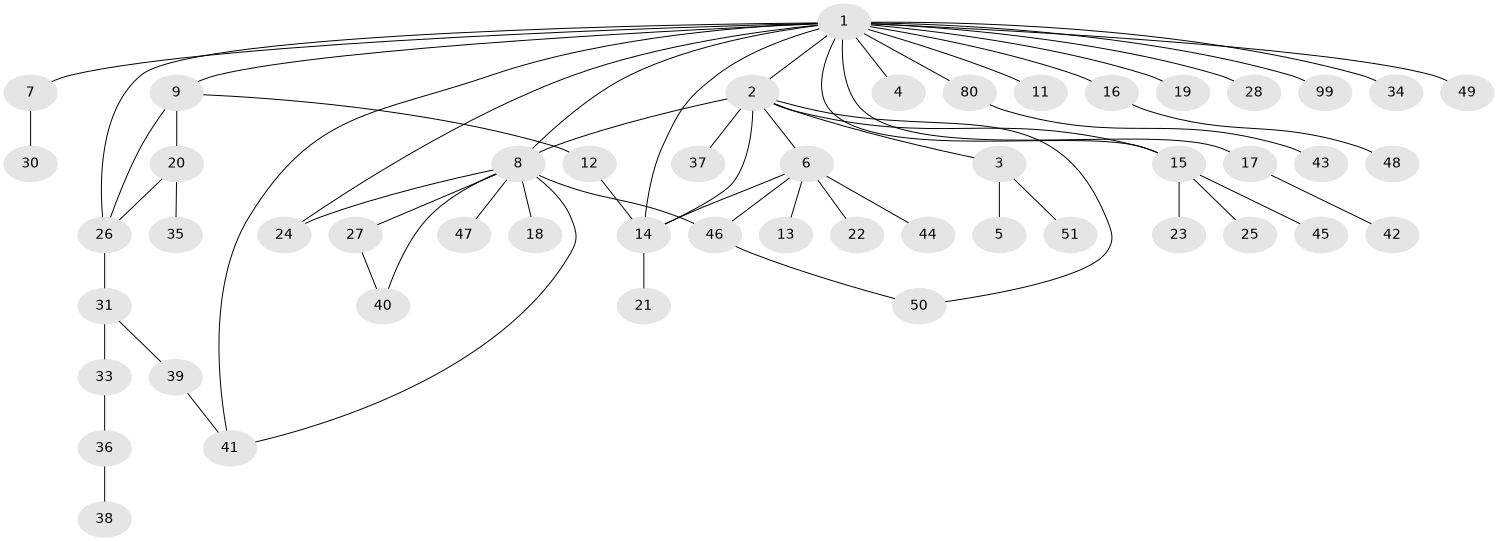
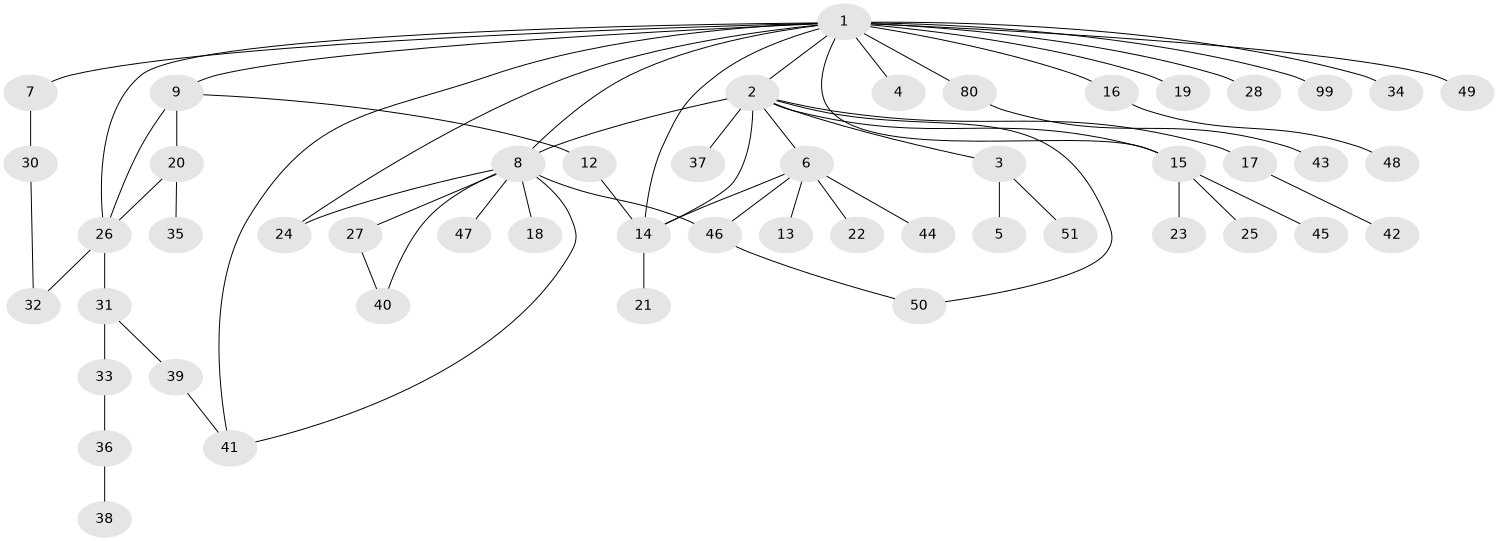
node "11": removed
edge "1" -- "17": now "2" -- "17"
node "32": added
